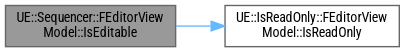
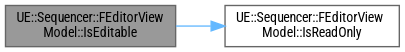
node "UE::IsReadOnly::FEditorView Model::IsReadOnly": label "UE::IsReadOnly::FEditorView Model::IsReadOnly" -> "UE::Sequencer::FEditorView Model::IsReadOnly"
